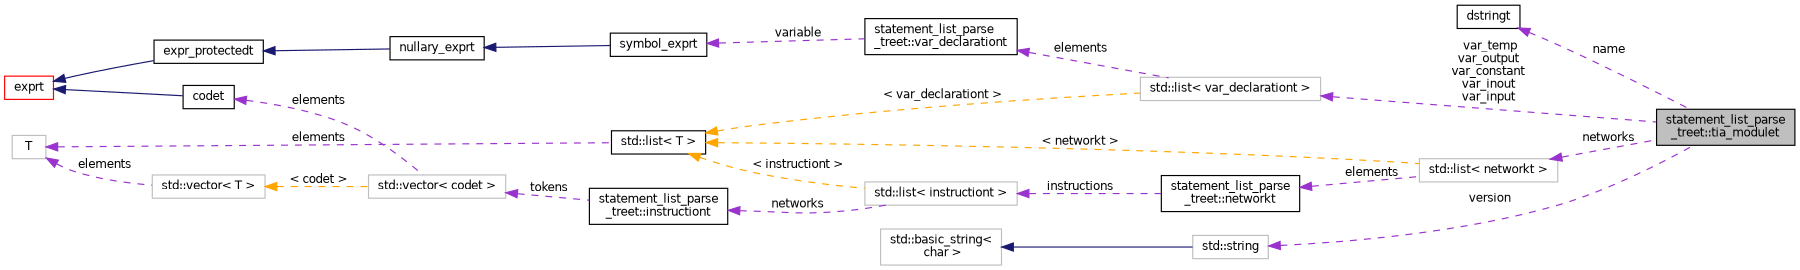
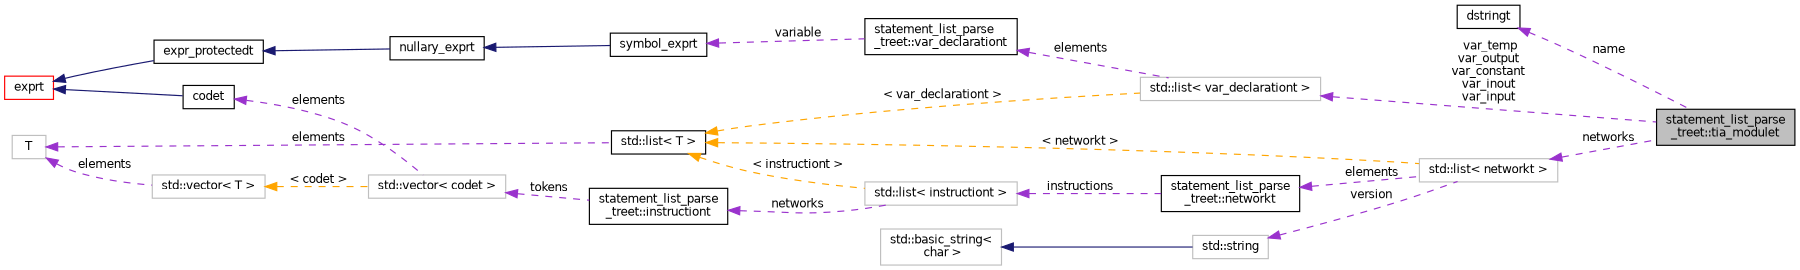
edge "statement_list_parse _treet::tia_modulet" -> "std::string": now "std::list< networkt >" -> "std::string"
